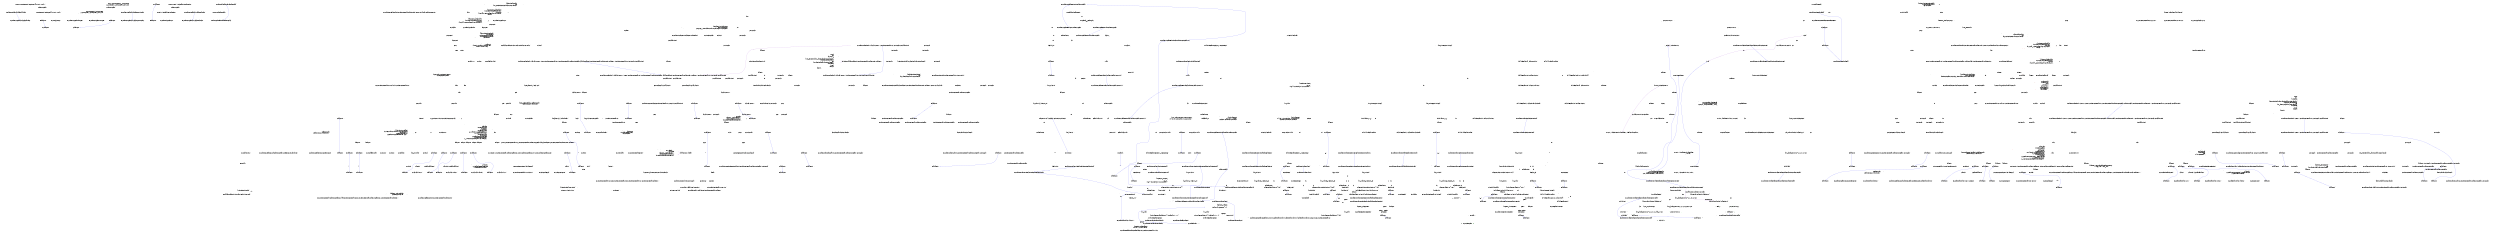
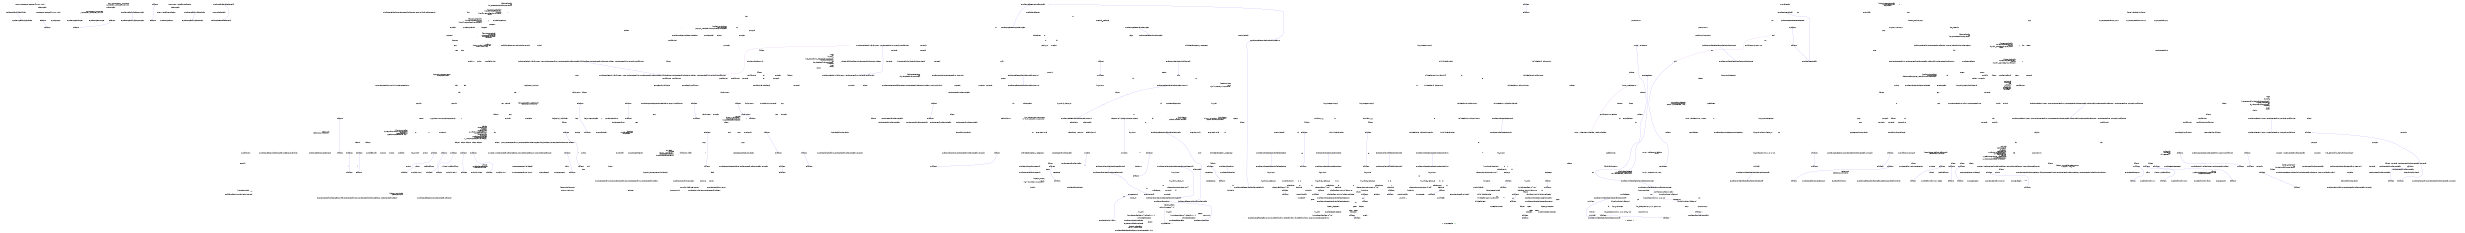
node "with.EnableDashDash = true": removed
edge "int min" -> "specification.Max.MatchJust(out max)": now "specification.Min.MatchJust(out min)" -> "specification.Max.MatchJust(out max)"
